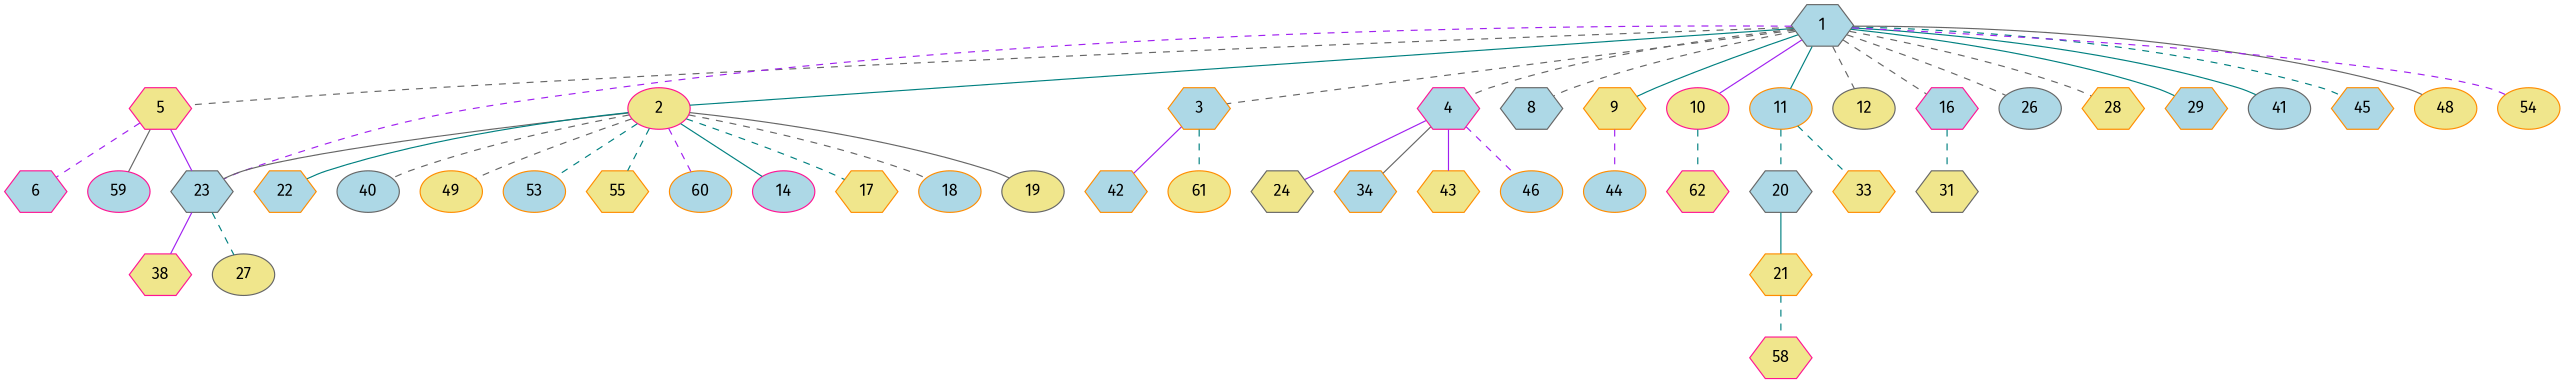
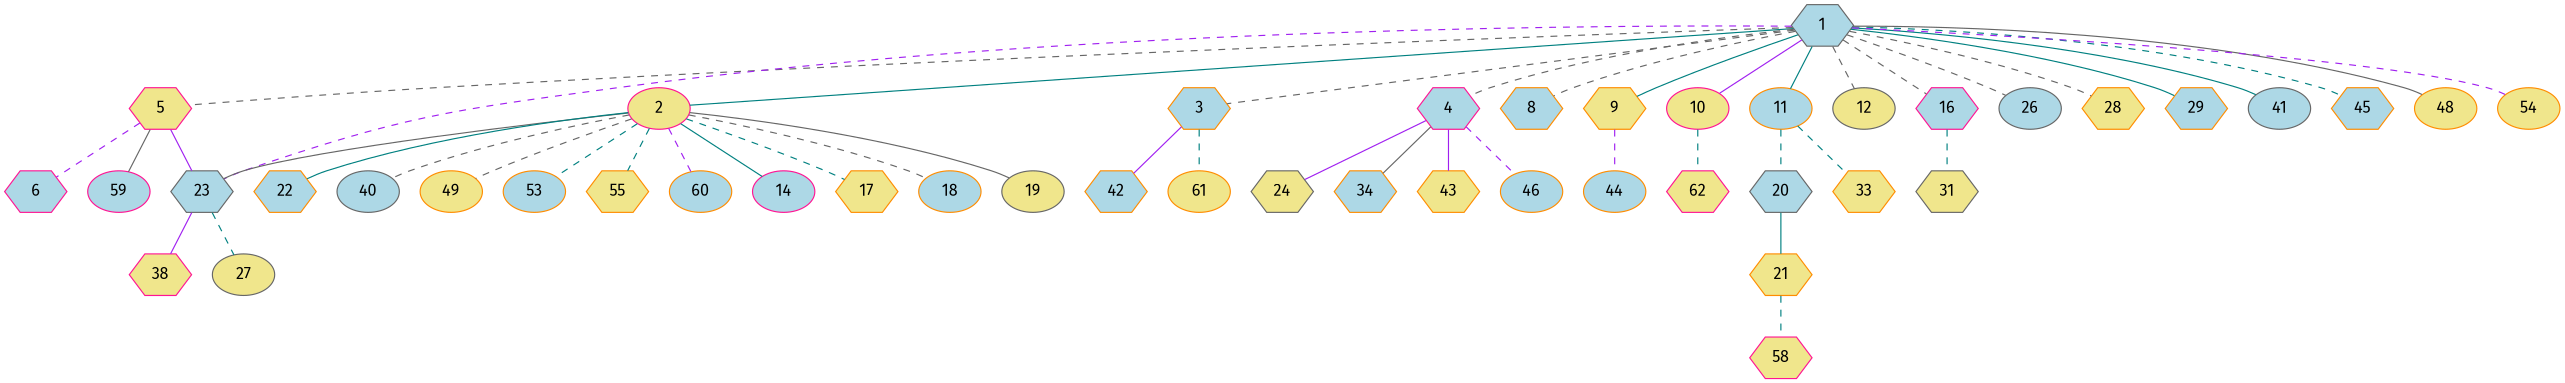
node "8": color gray40 -> darkorange
